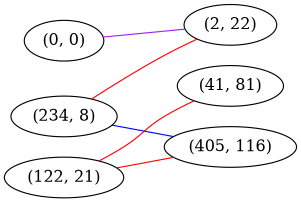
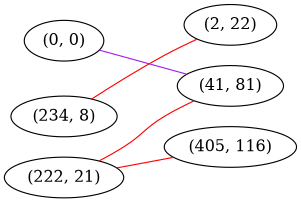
edge "(2, 22)" -- "(0, 0)": now "(41, 81)" -- "(0, 0)"
edge "(234, 8)" -- "(405, 116)": removed
node "(122, 21)": label "(122, 21)" -> "(222, 21)"
